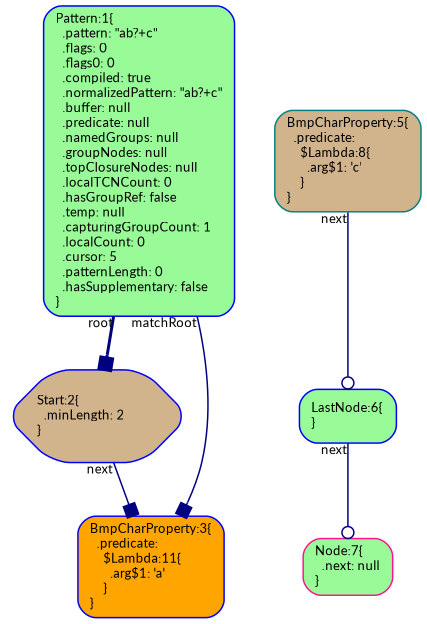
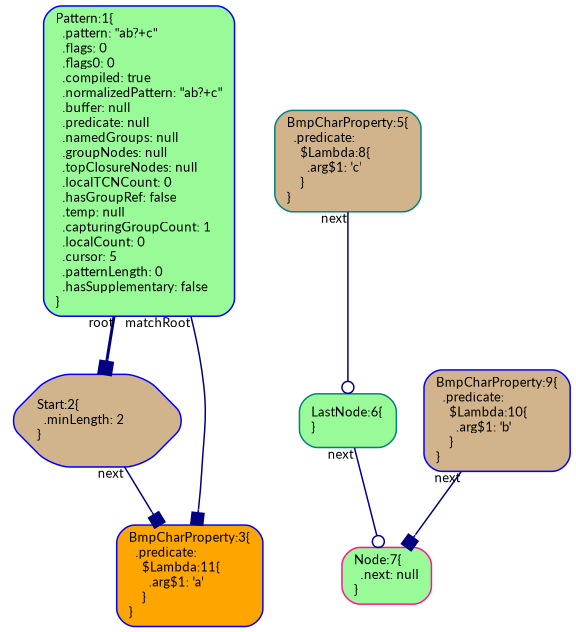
node "LastNode:6{ }": color blue -> teal
node "BmpCharProperty:9{ .predicate: $Lambda:10{ .arg$1: 'b' } }": added
